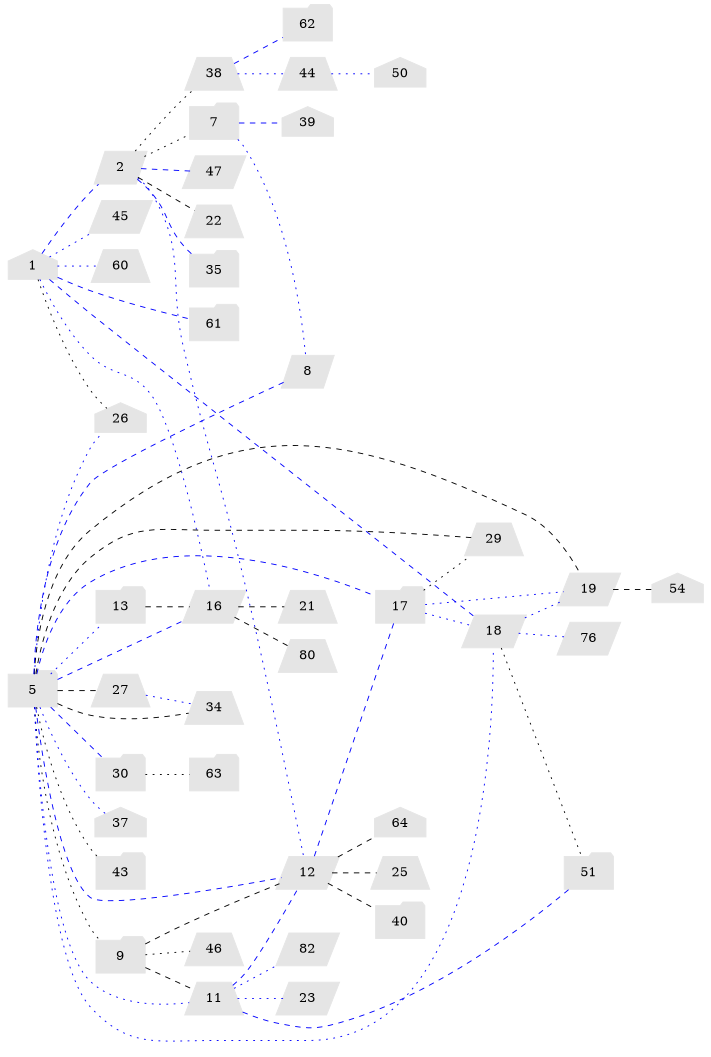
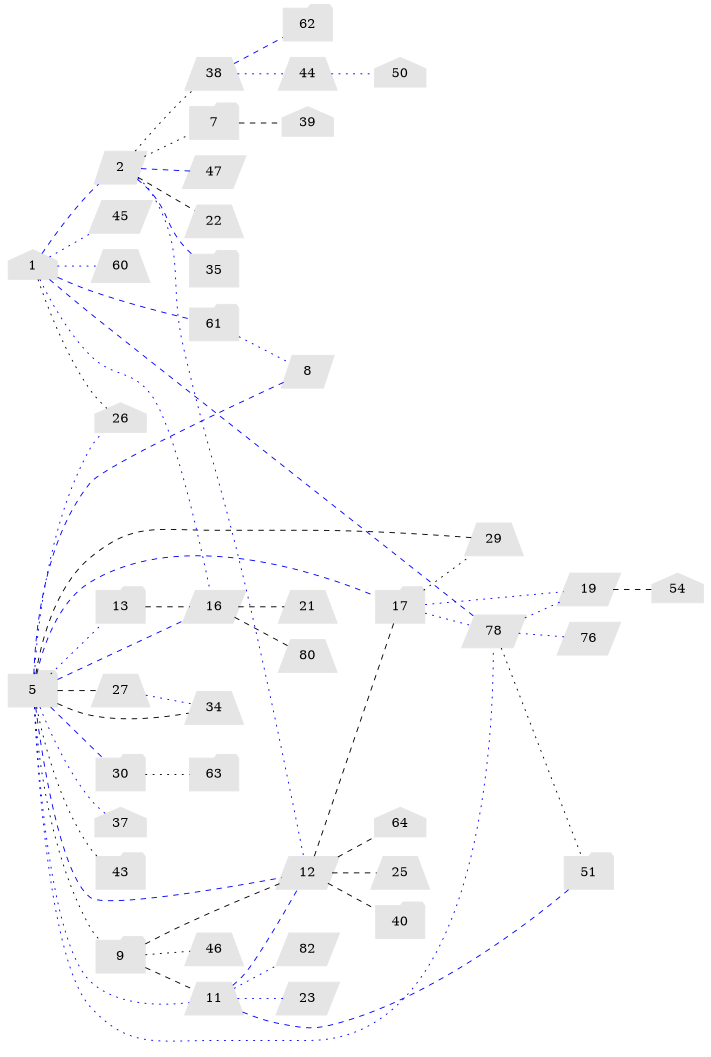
edge "7" -- "39": color blue -> black
edge "7" -- "8": now "61" -- "8"
edge "19" -- "5": removed
node "18": label "18" -> "78"
edge "17" -- "12": color blue -> black
